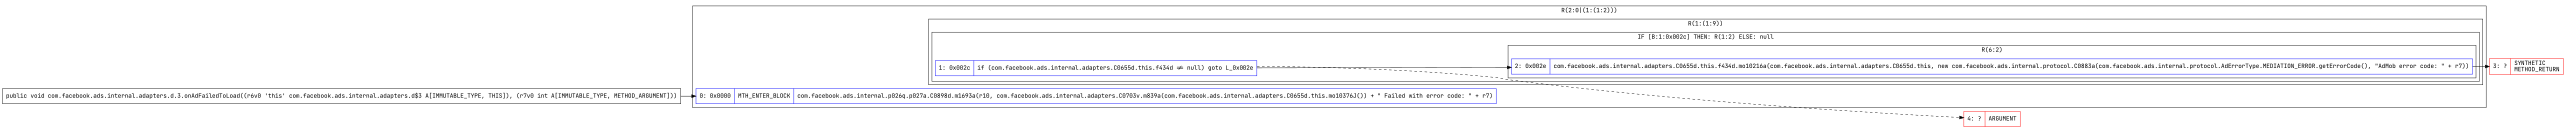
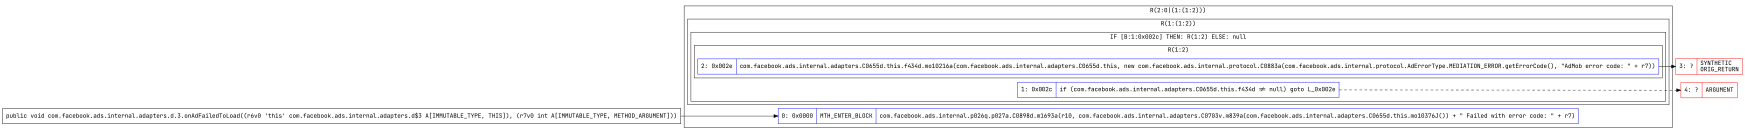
cluster "R(1:(1:9))": label "R(1:(1:9))" -> "R(1:(1:2))"
cluster "R(6:2)": label "R(6:2)" -> "R(1:2)"
edge "1: 0x002c" -> "2: 0x002e": removed
node "3: ?": text "METHOD_RETURN" -> "ORIG_RETURN"
